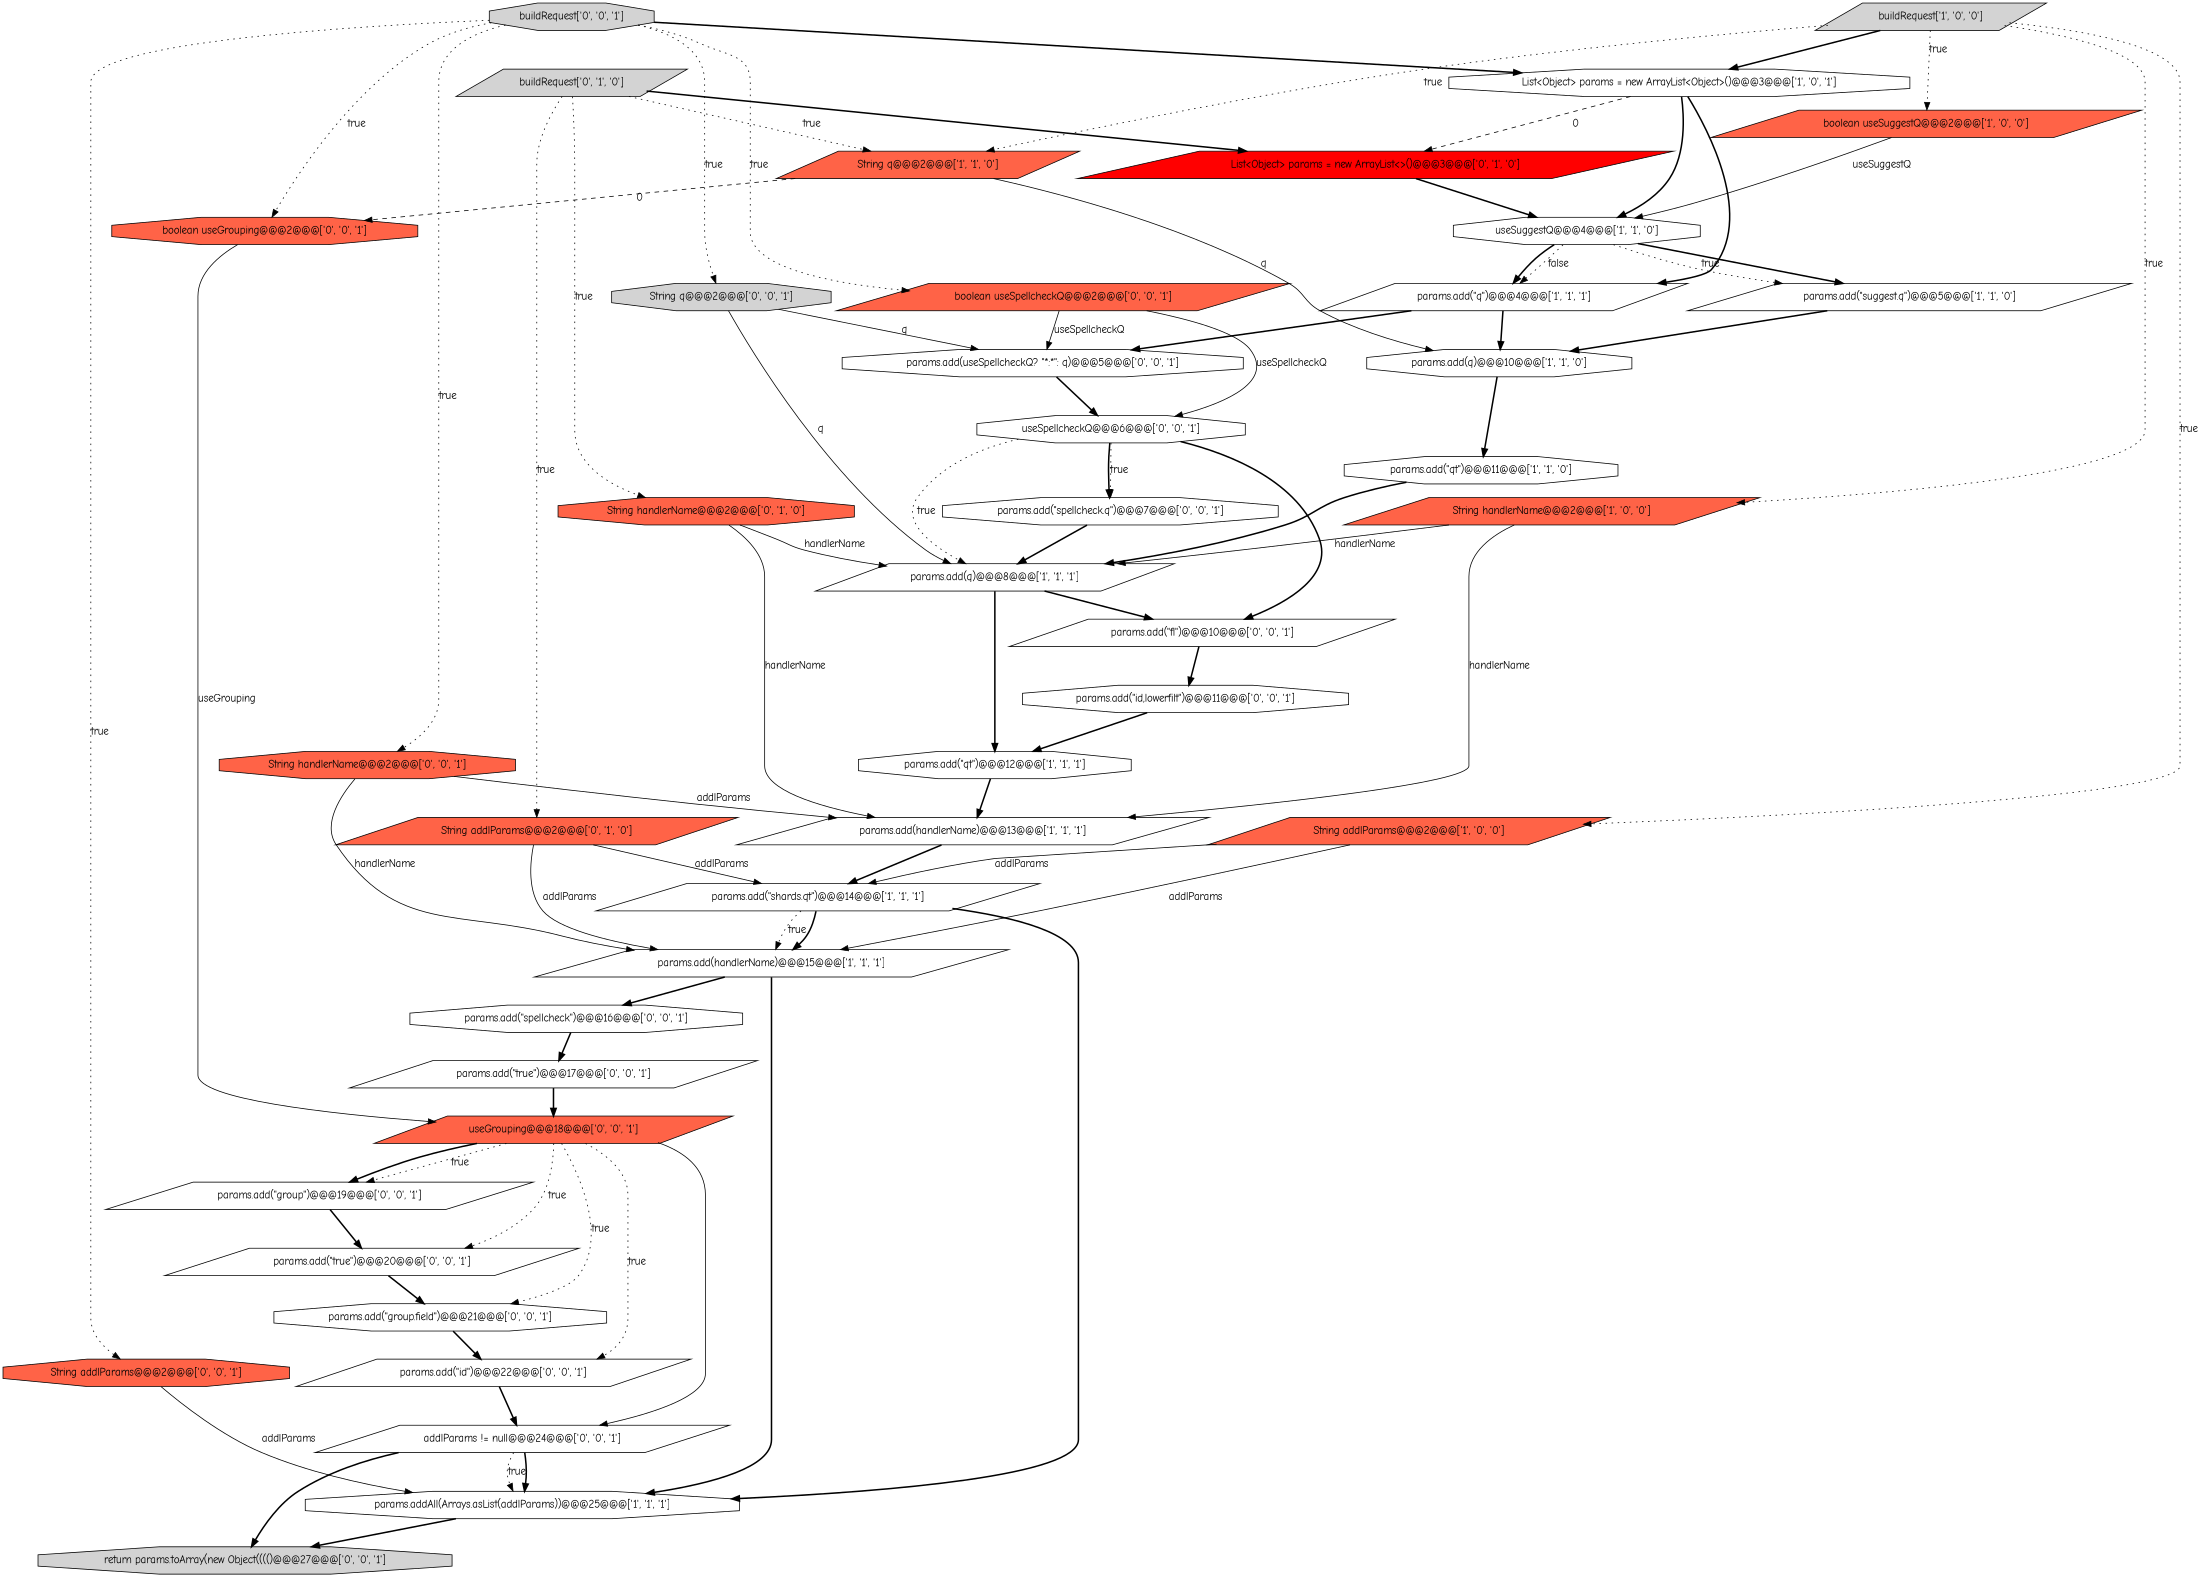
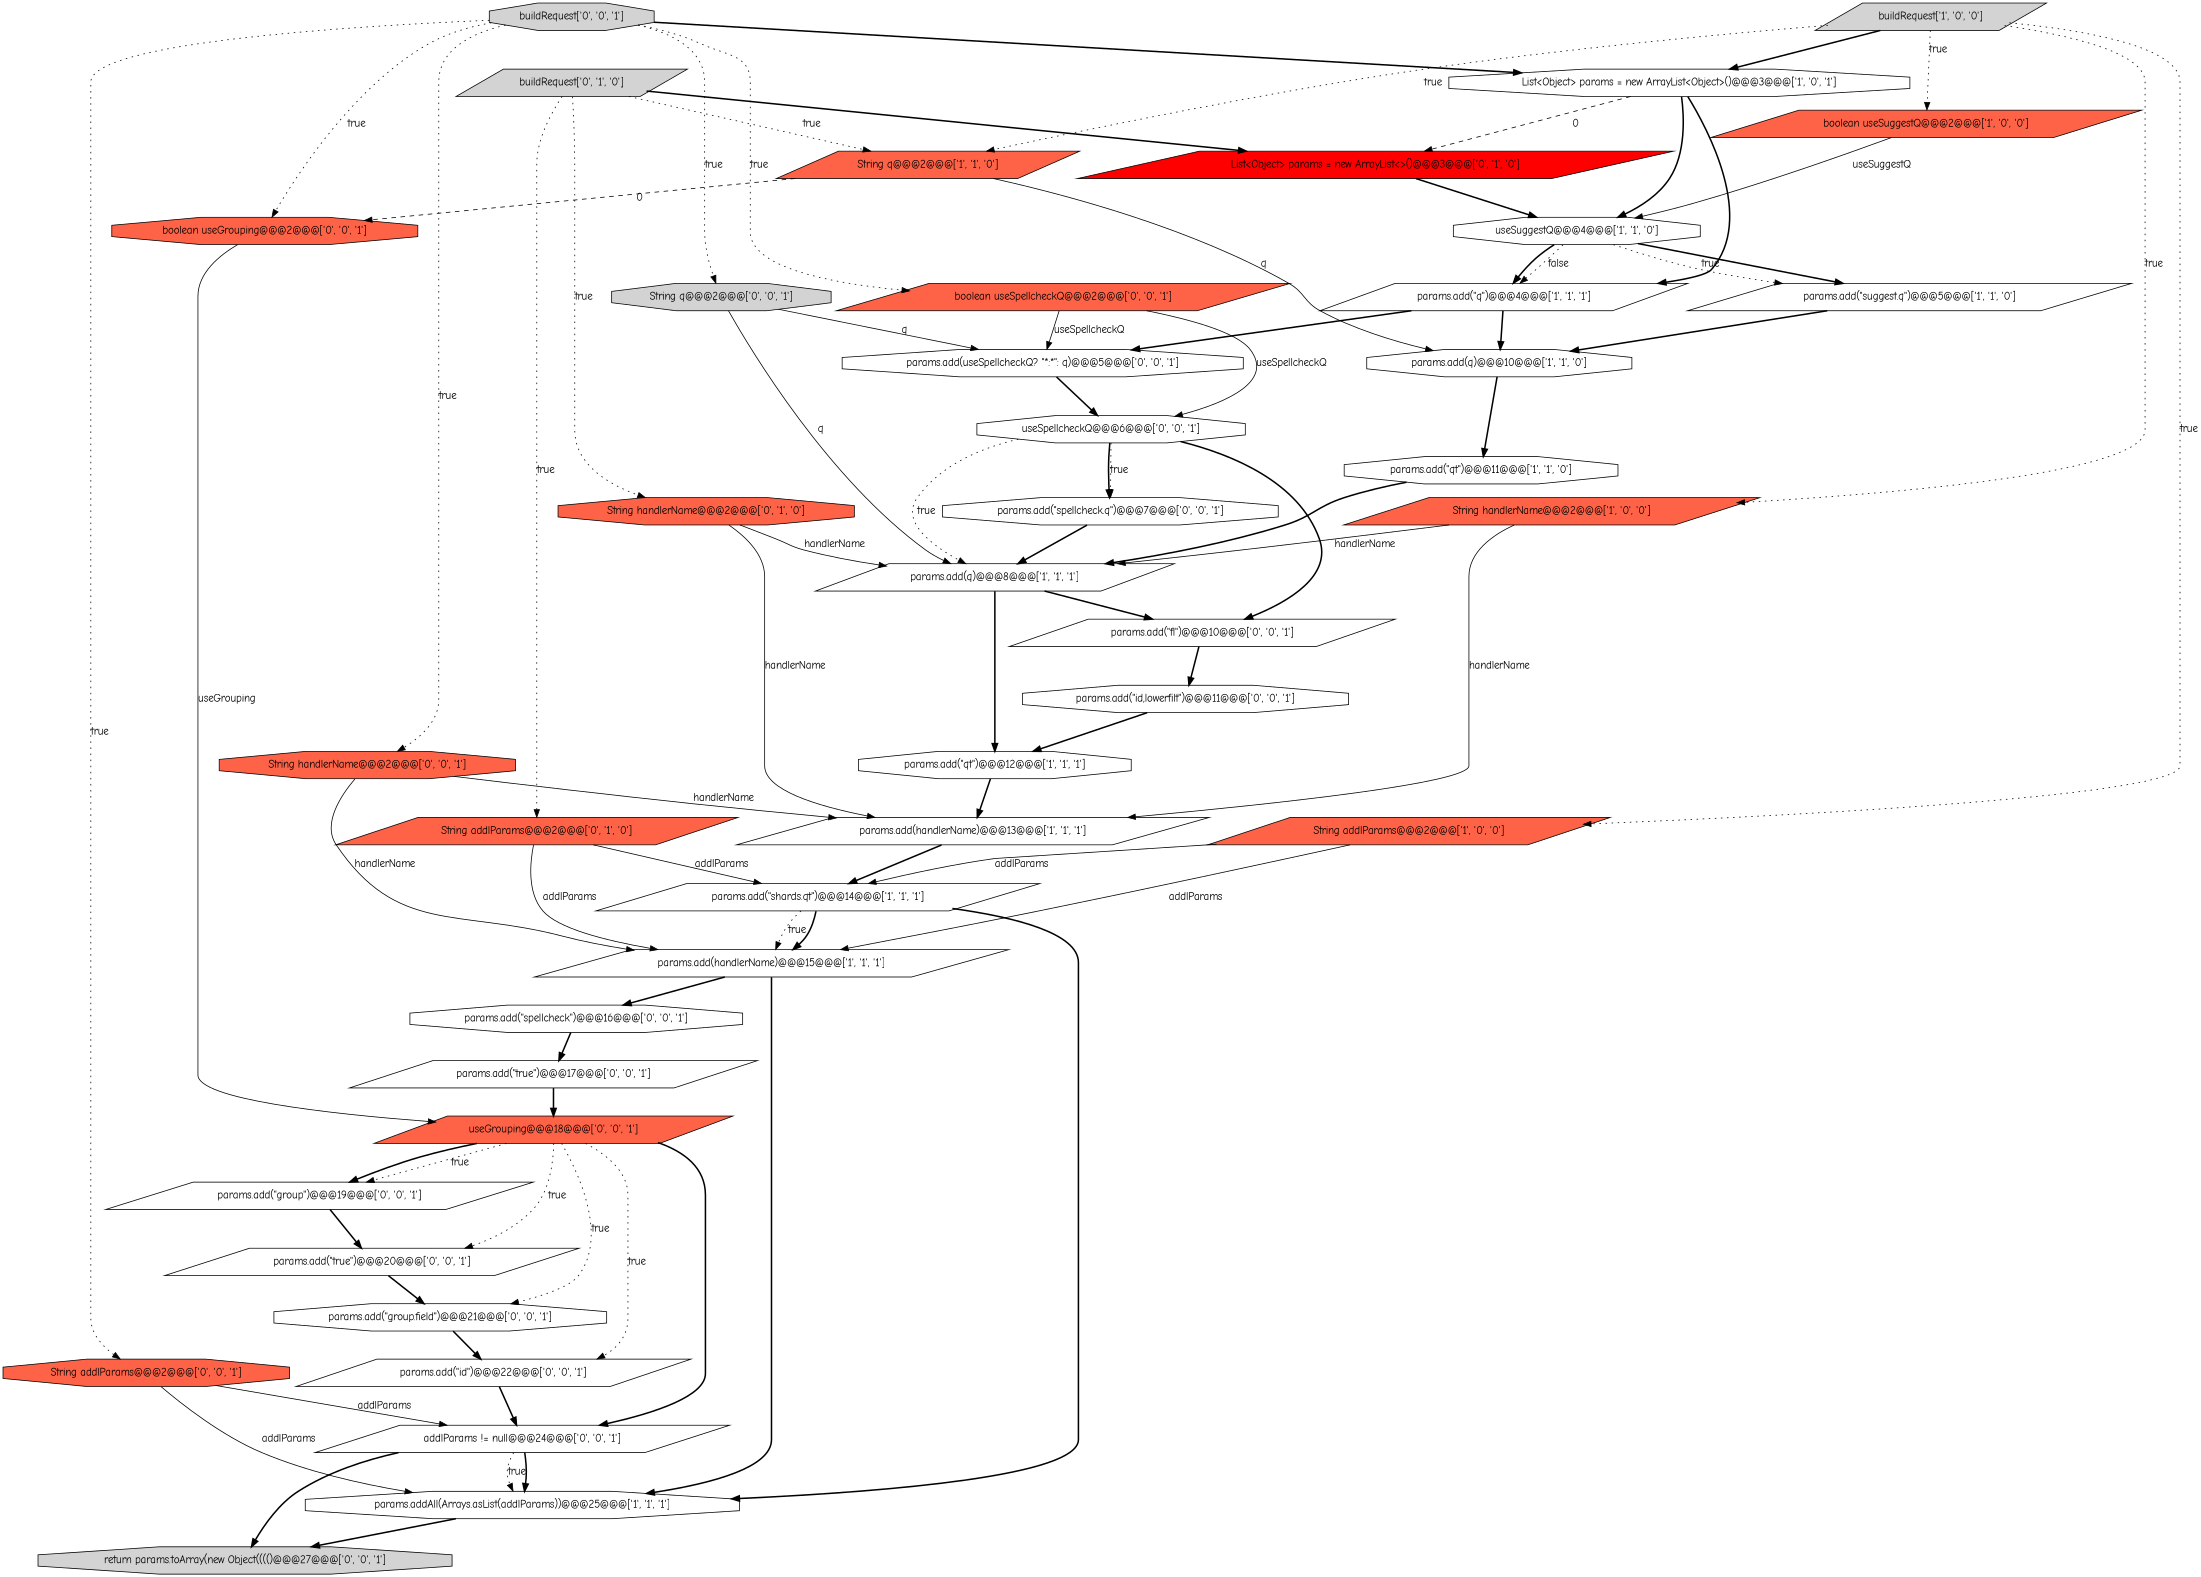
edge "String handlerName@@@2@@@['0', '0', '1']" -> "params.add(handlerName)@@@13@@@['1', '1', '1']": label "addlParams" -> "handlerName"
edge "useGrouping@@@18@@@['0', '0', '1']" -> "addlParams != null@@@24@@@['0', '0', '1']": style solid -> bold
edge "String addlParams@@@2@@@['0', '0', '1']" -> "addlParams != null@@@24@@@['0', '0', '1']": added, label "addlParams"
